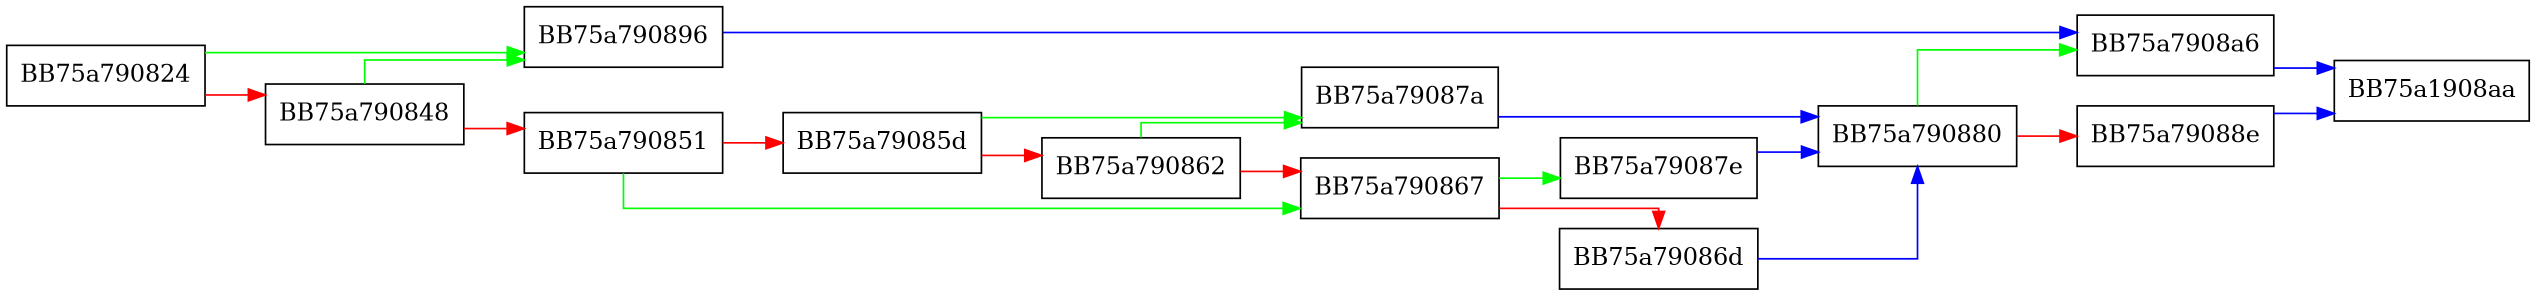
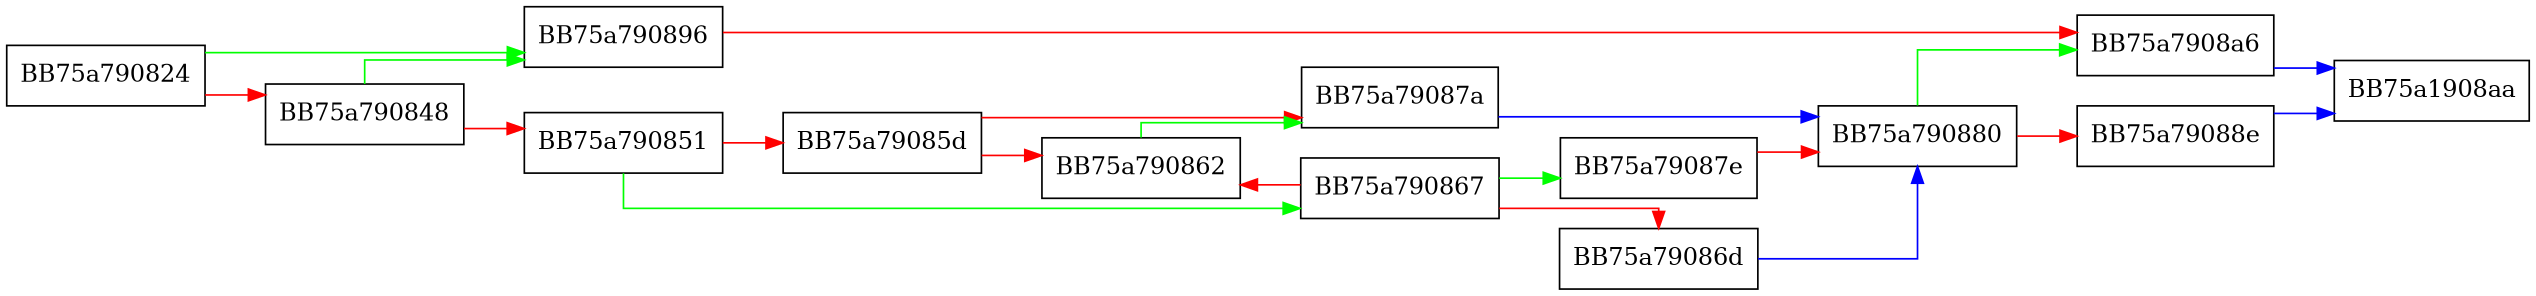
edge "BB75a790896" -> "BB75a7908a6": color blue -> red
edge "BB75a79085d" -> "BB75a79087a": color green -> red
edge "BB75a79087e" -> "BB75a790880": color blue -> red
edge "BB75a790862" -> "BB75a790867": reversed
